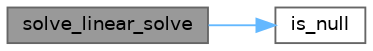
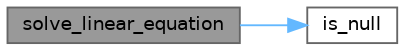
node "solve_linear_solve": label "solve_linear_solve" -> "solve_linear_equation"
